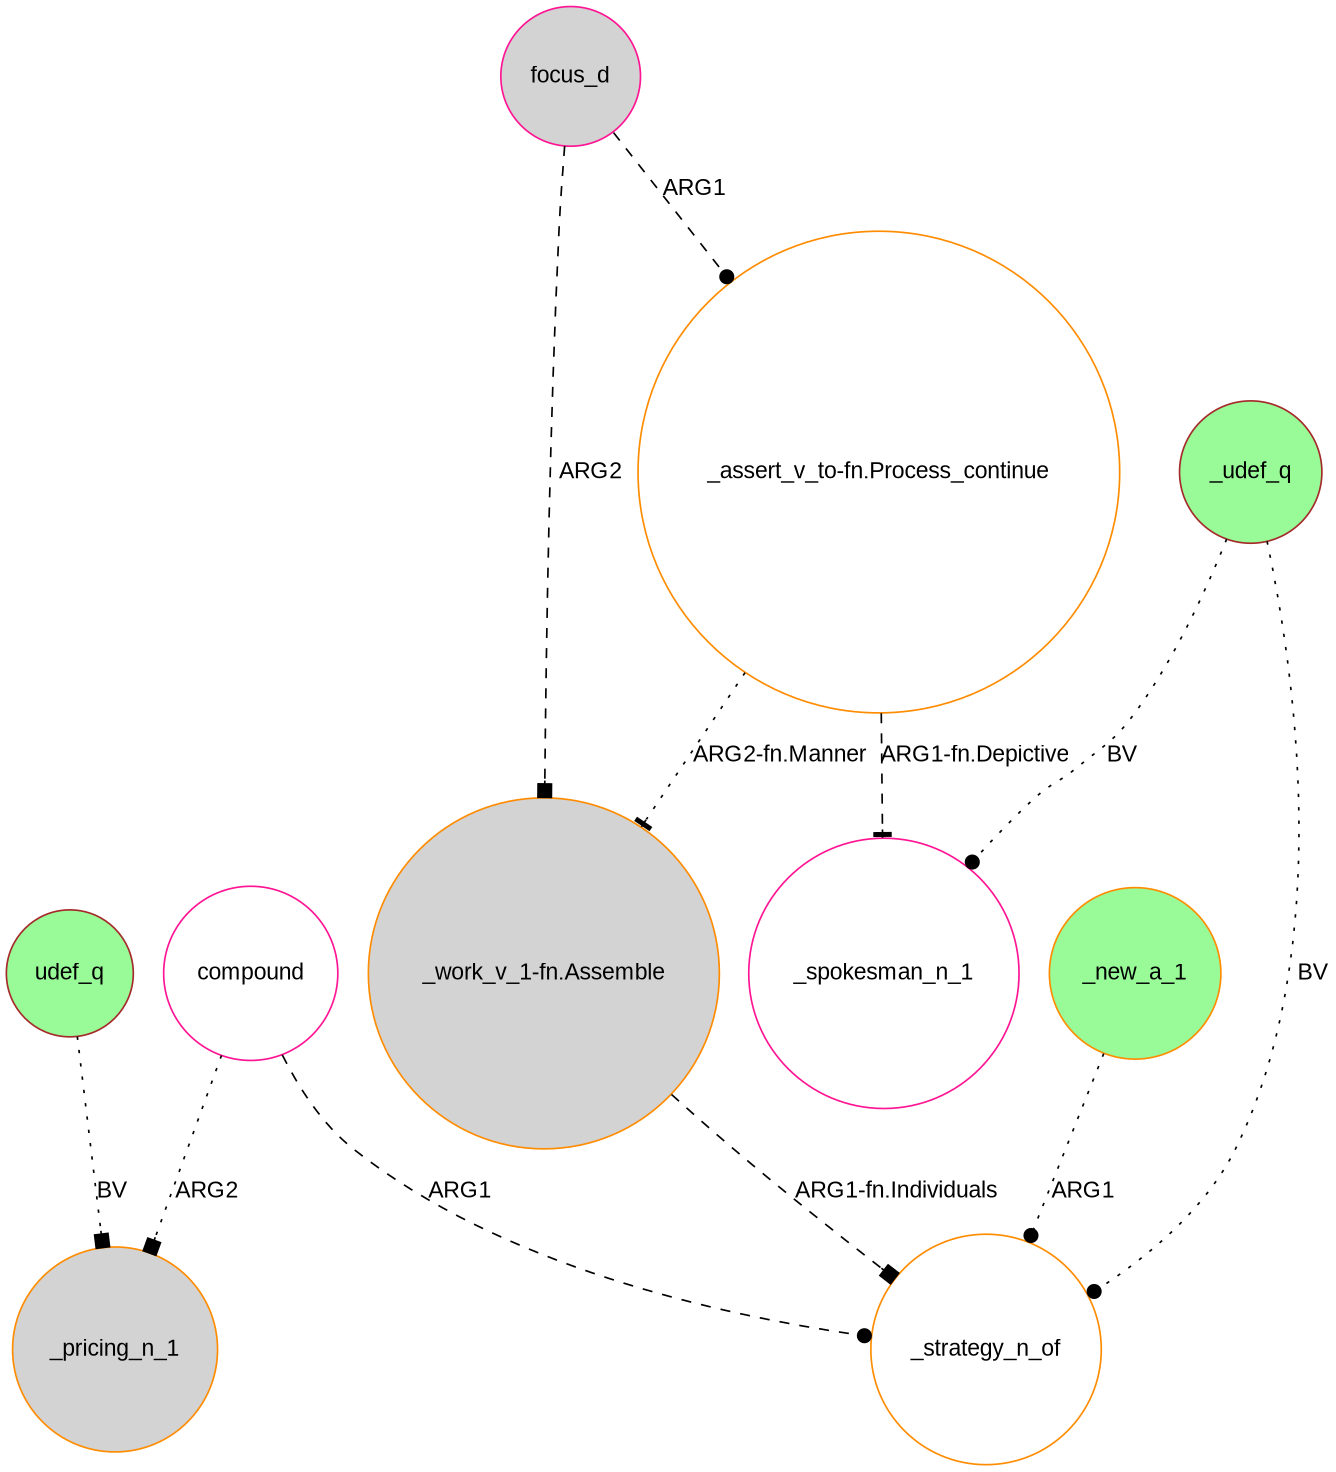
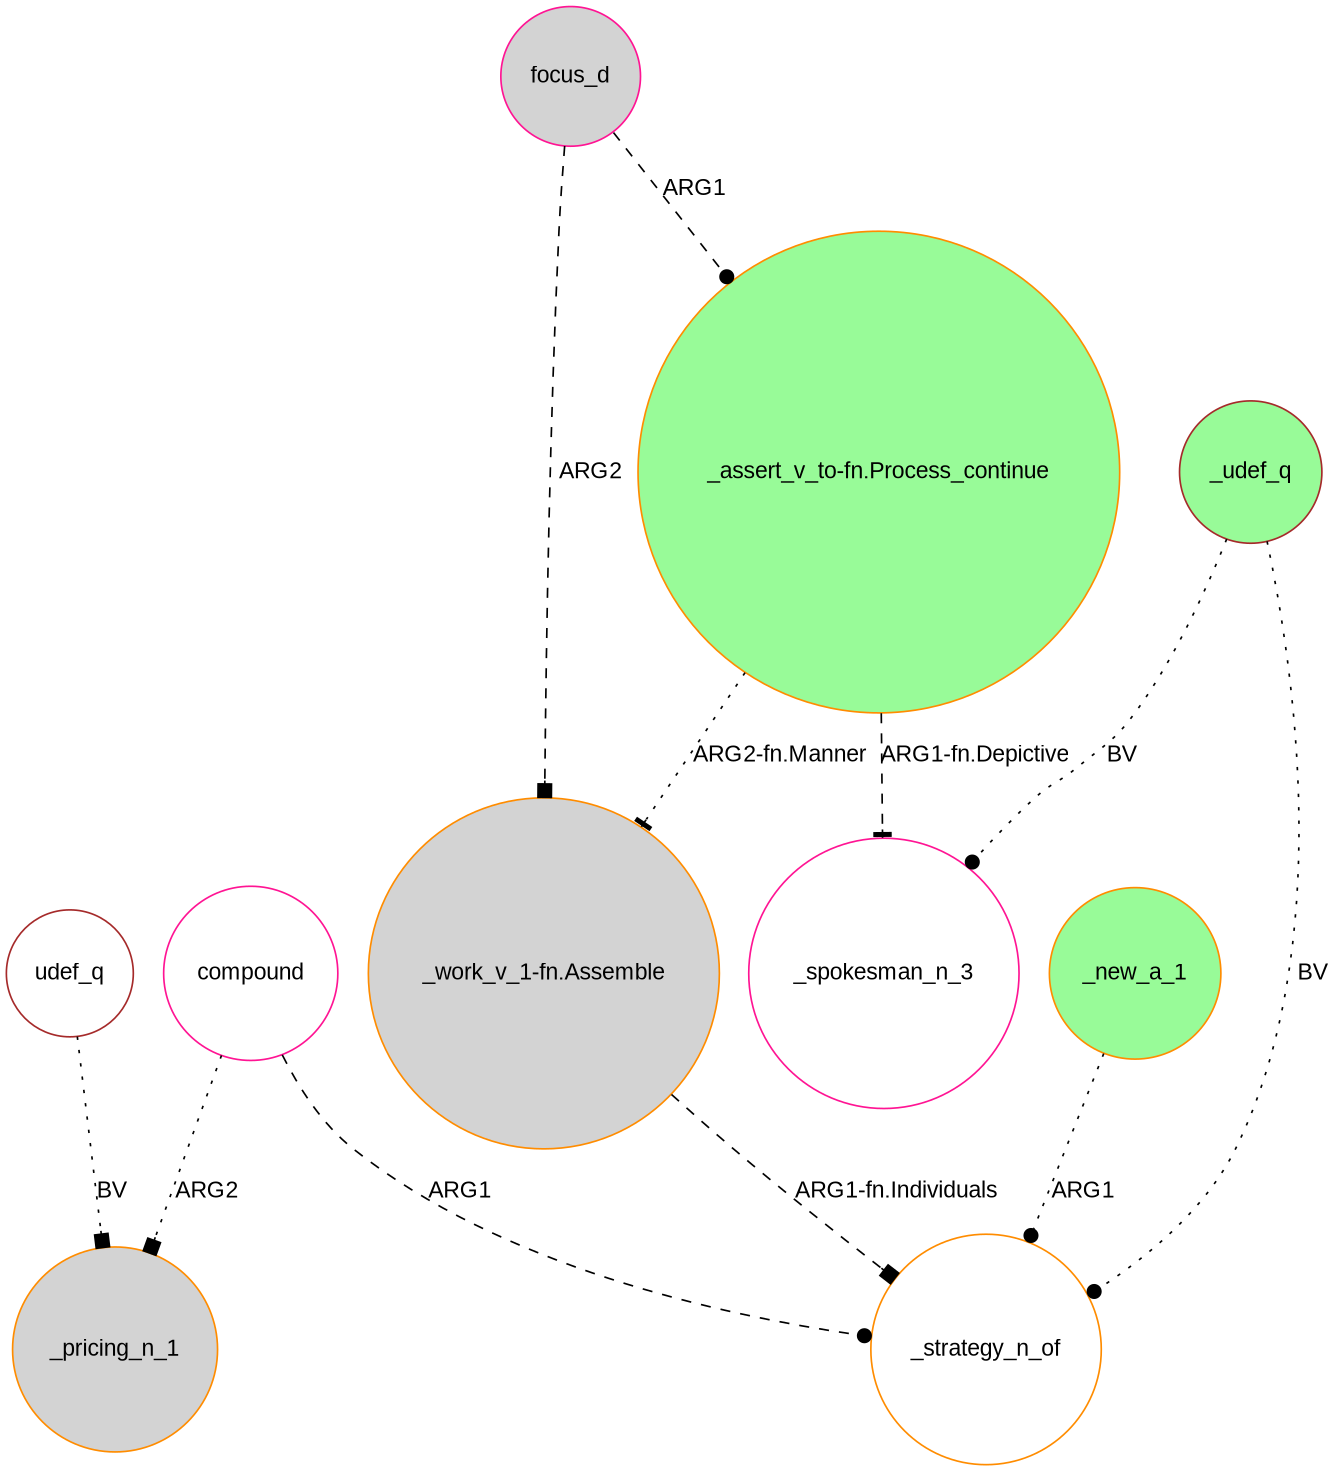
node "_assert_v_to-fn.Process_continue": fillcolor white -> palegreen
node "udef_q": fillcolor palegreen -> white
node "_spokesman_n_1": label "_spokesman_n_1" -> "_spokesman_n_3"
